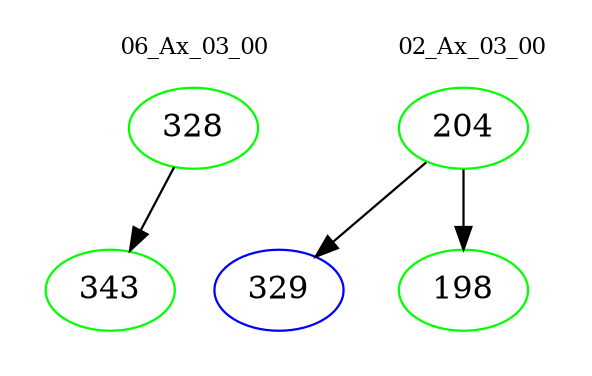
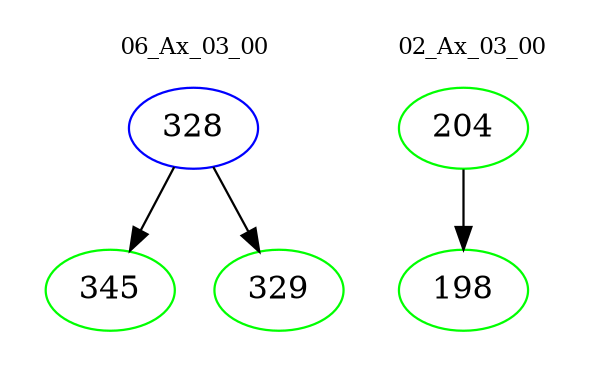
node "328": color green -> blue
edge "204" -> "329": now "328" -> "329"
node "343": label "343" -> "345"
node "329": color blue -> green
